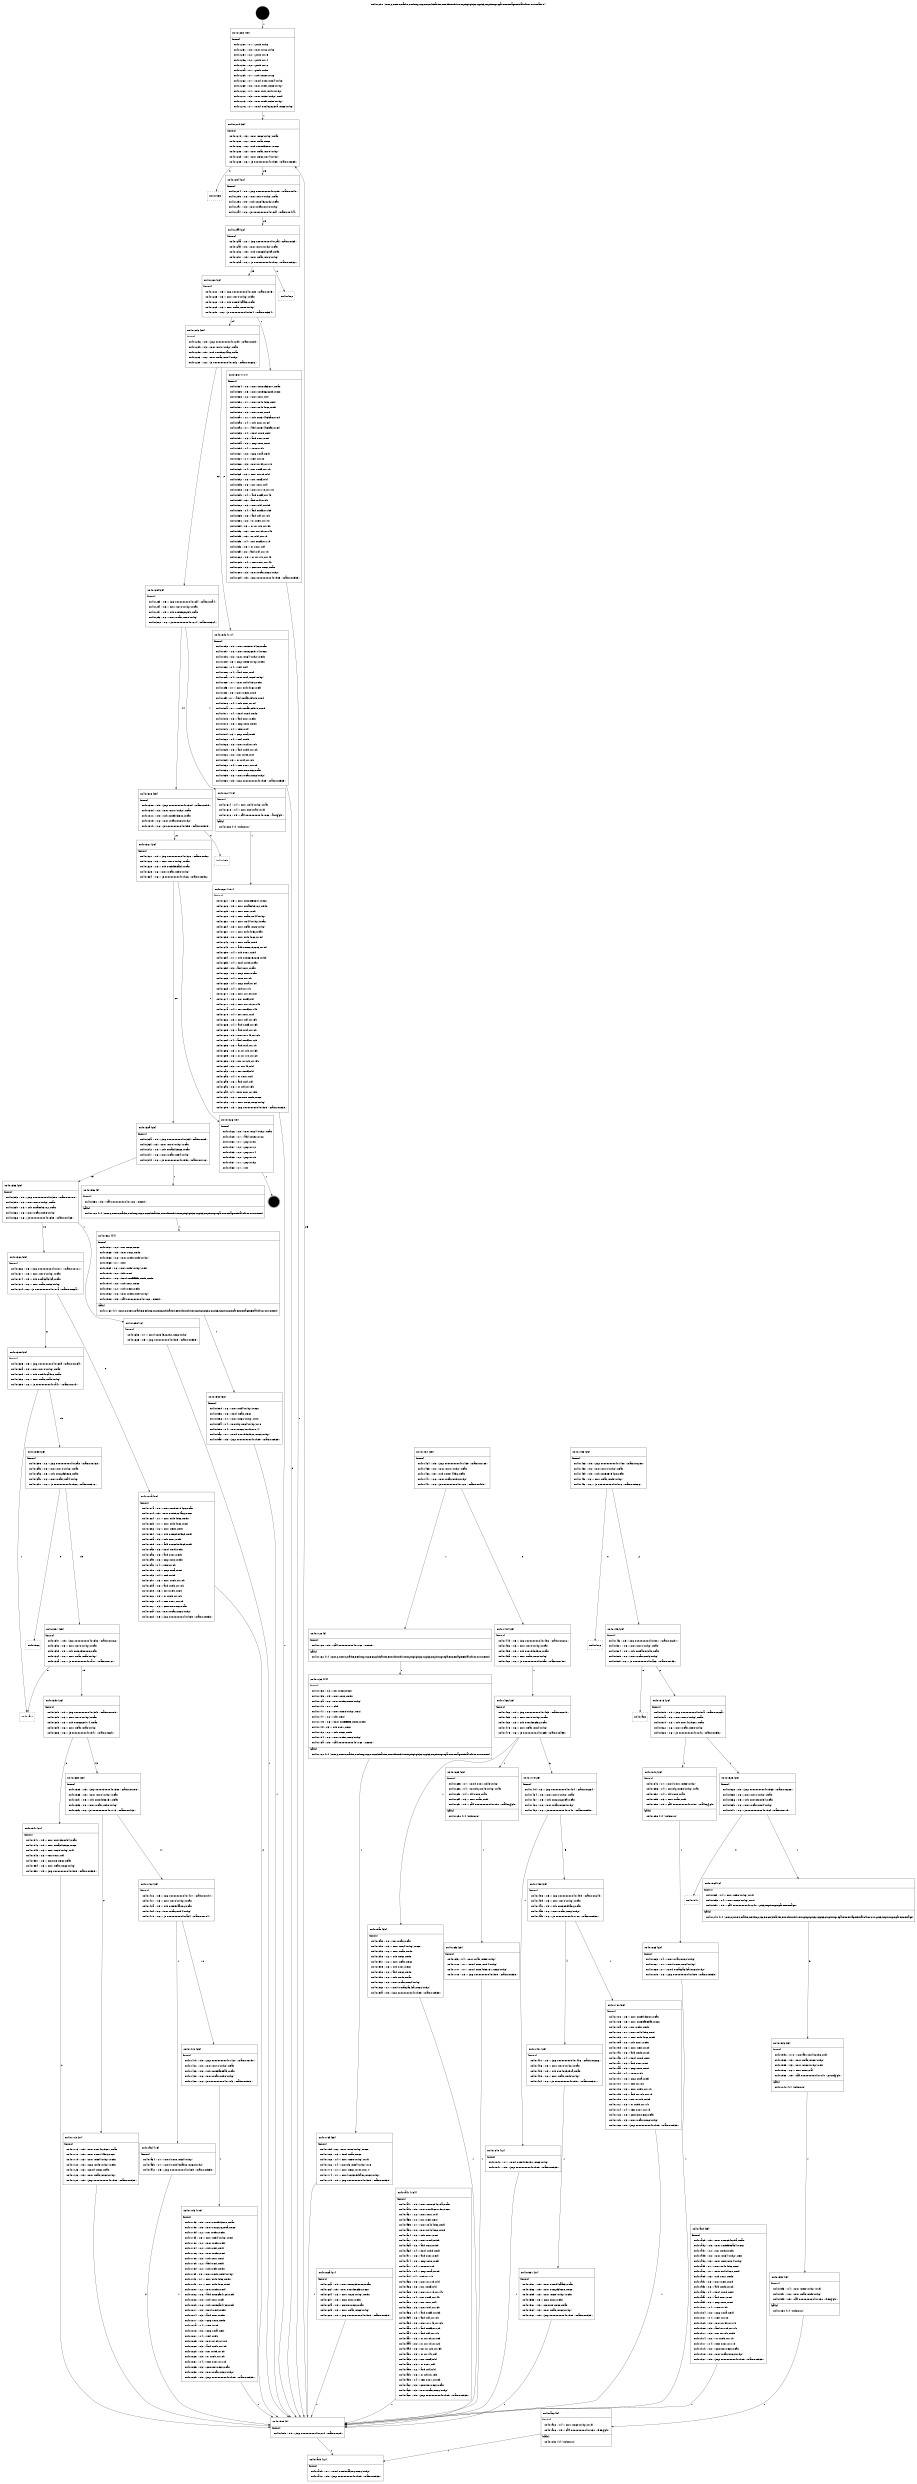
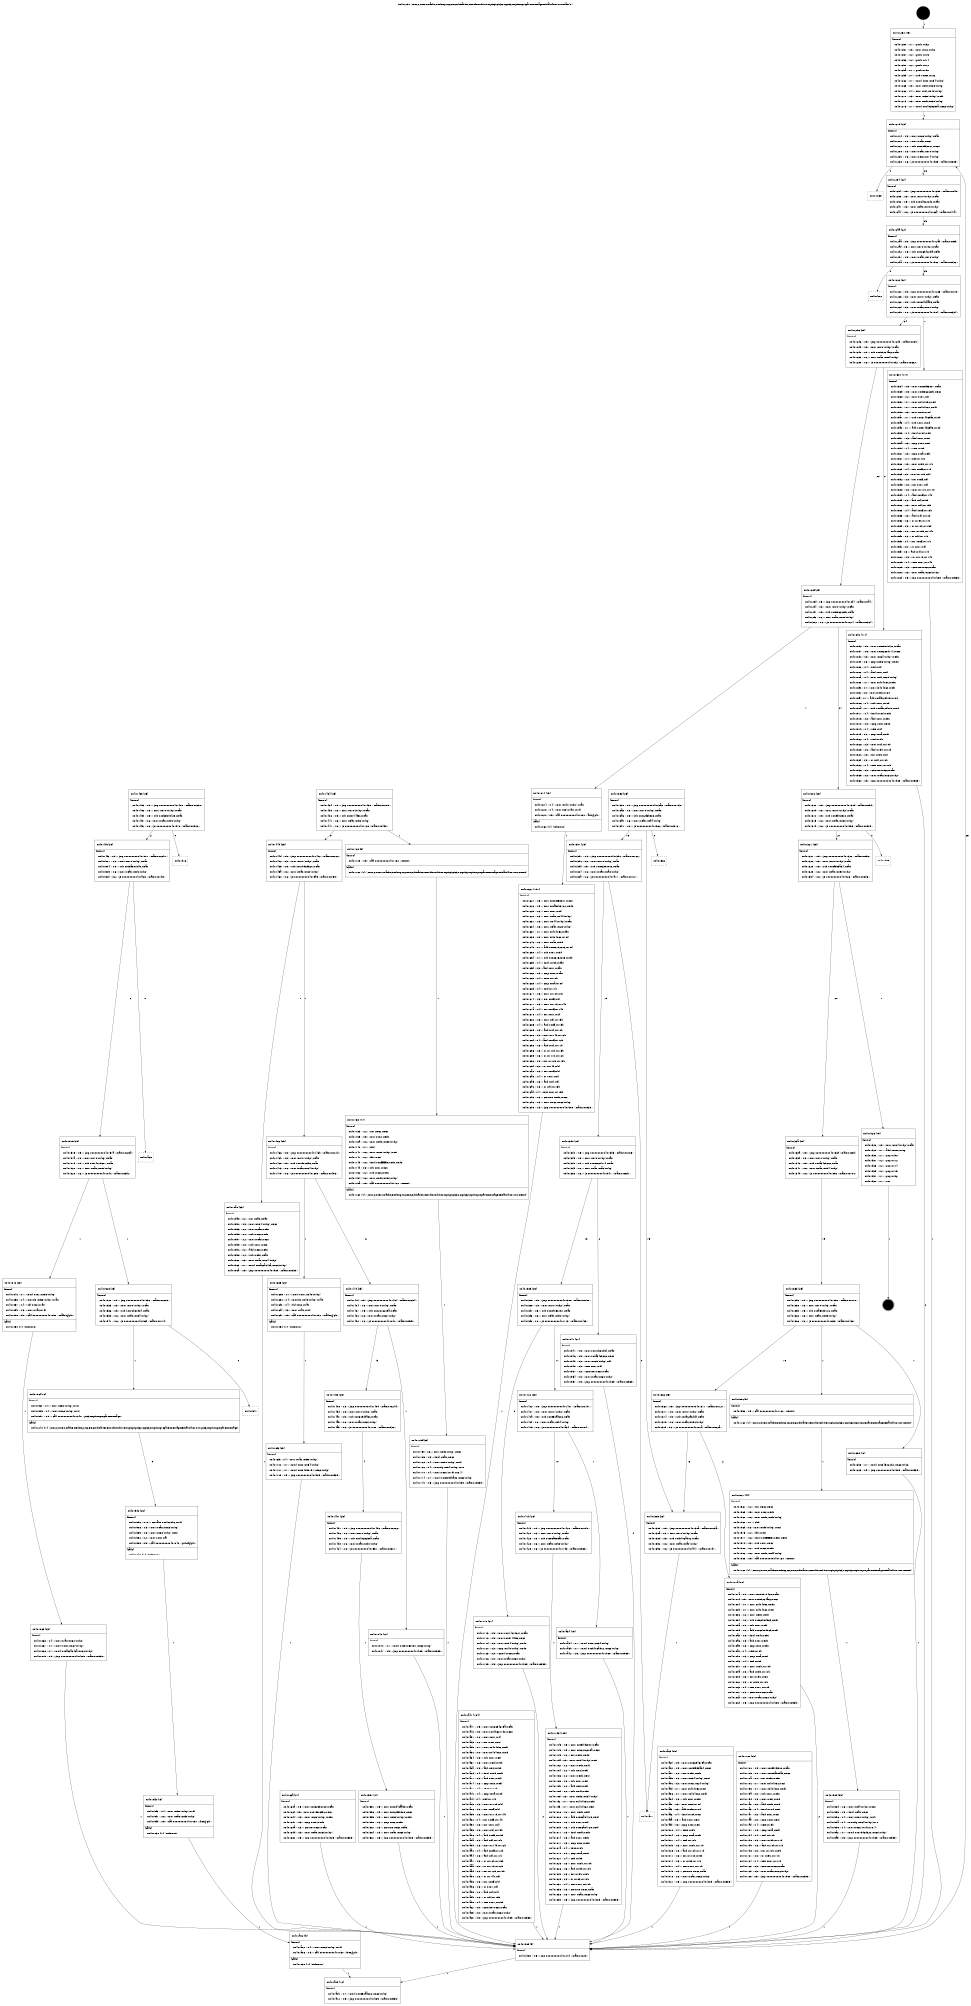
edge "0x40133a [25]" -> "0x40195c [5]": now "0x401353 [25]" -> "0x40195c [5]"
edge "0x401385 [25]" -> "0x40139e [25]": reversed
edge "0x401466 [25]" -> "0x4019ae [33]": now "0x40144d [25]" -> "0x4019ae [33]"
edge "0x401498 [25]" -> "0x401780 [83]": removed, label "1"
